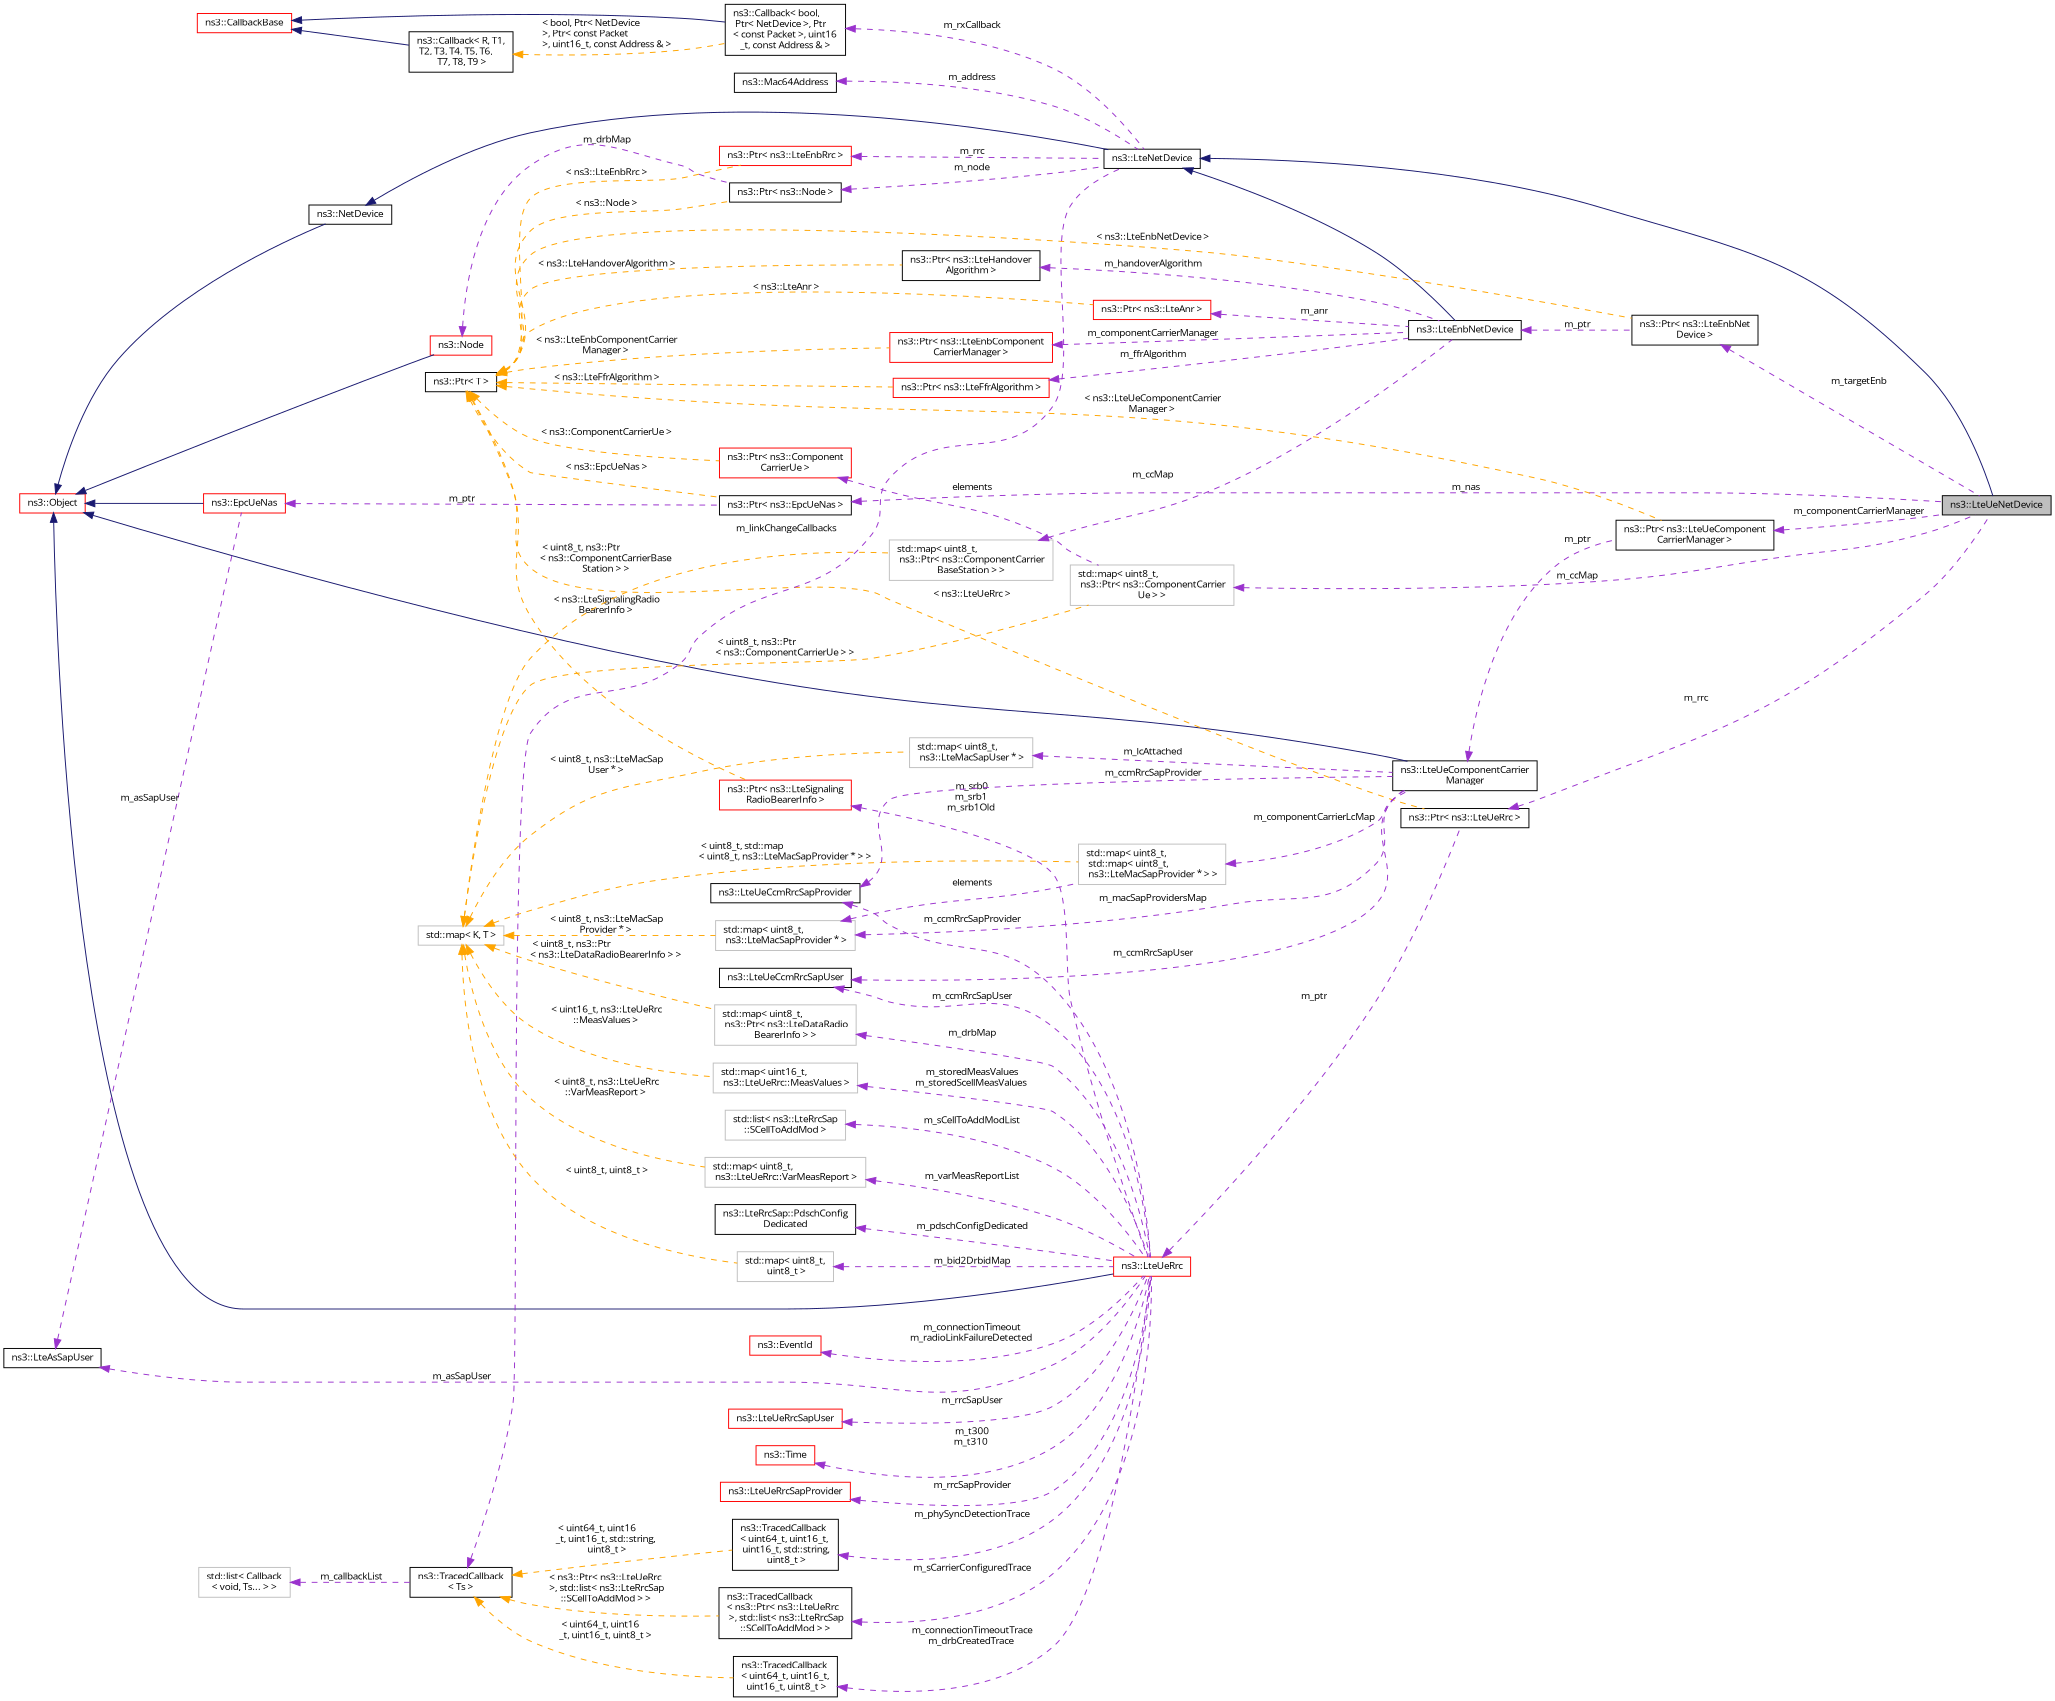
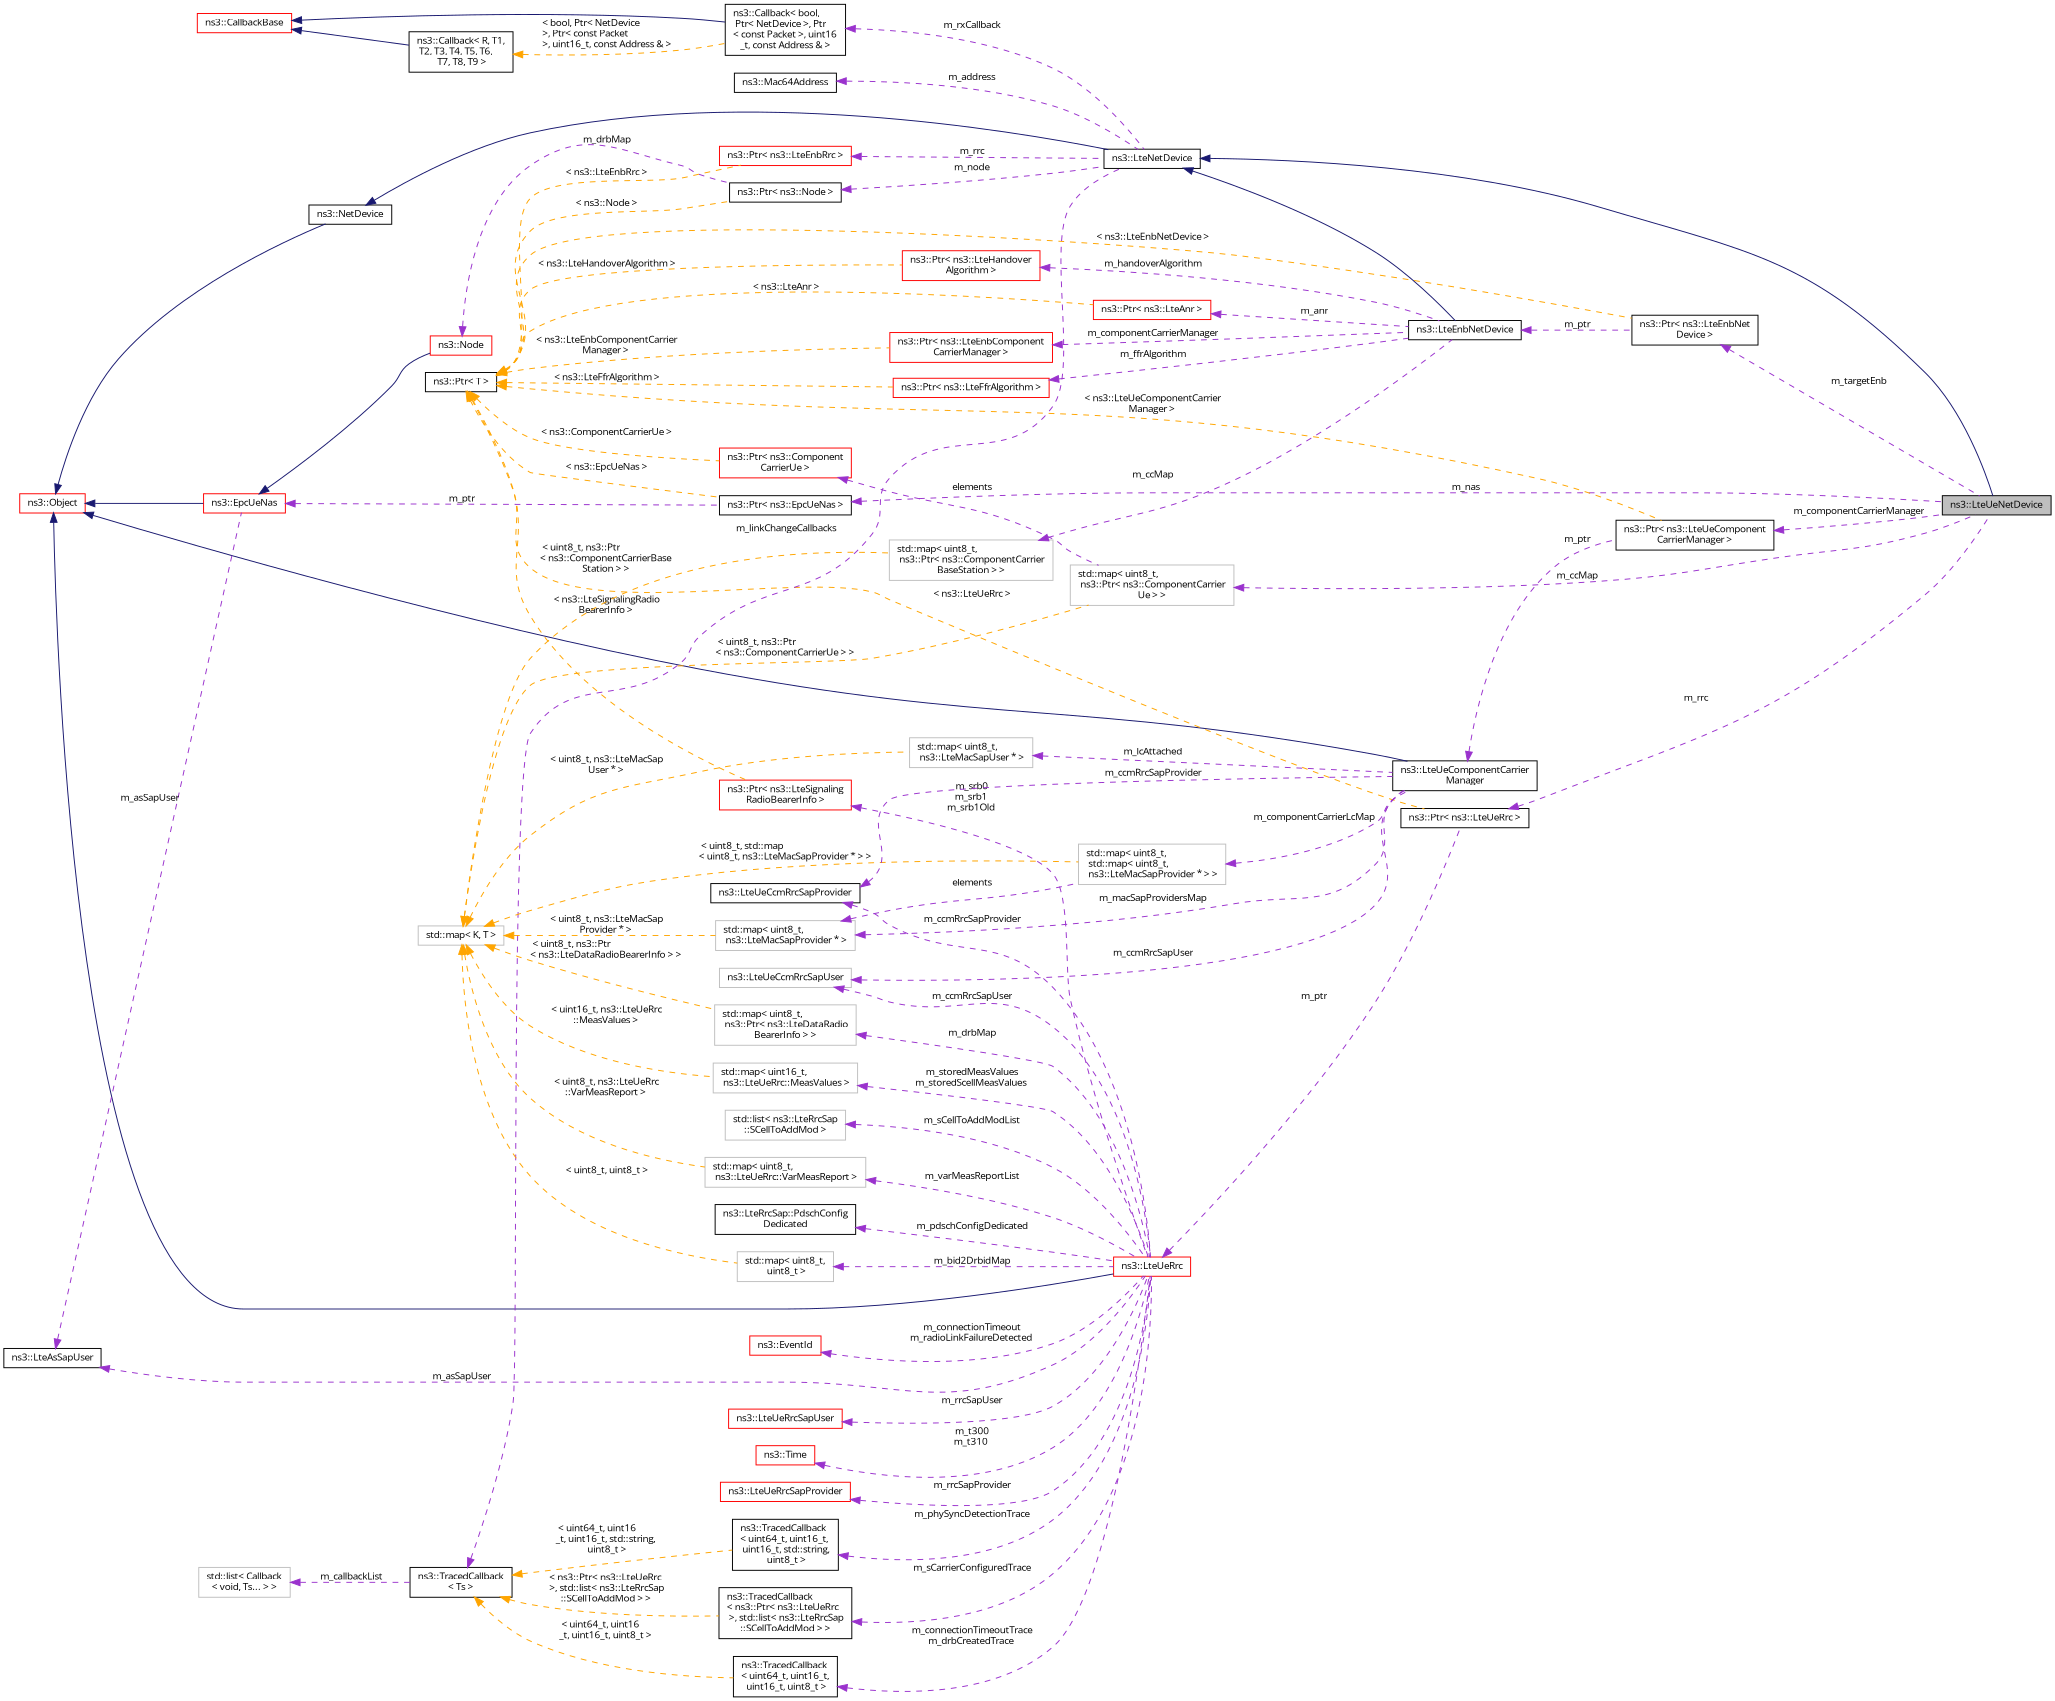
node "ns3::Ptr< ns3::LteHandover Algorithm >": color black -> red
edge "ns3::Node" -> "ns3::Object": now "ns3::Node" -> "ns3::EpcUeNas"
node "ns3::LteUeCcmRrcSapUser": color black -> grey75
